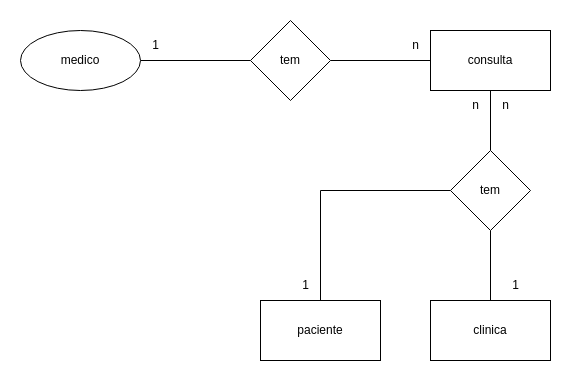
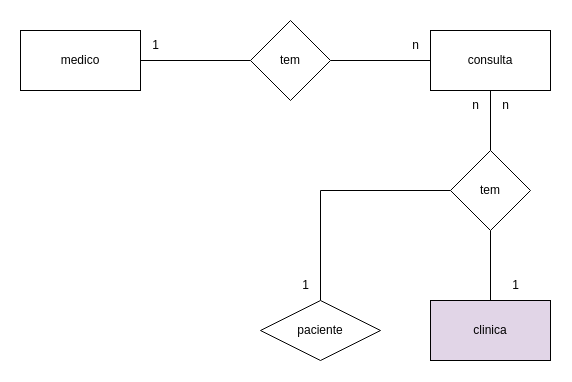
node "medico": shape ellipse -> rectangle
node "paciente": shape rectangle -> diamond
node "clinica": fillcolor #ffffff -> #e1d5e7
